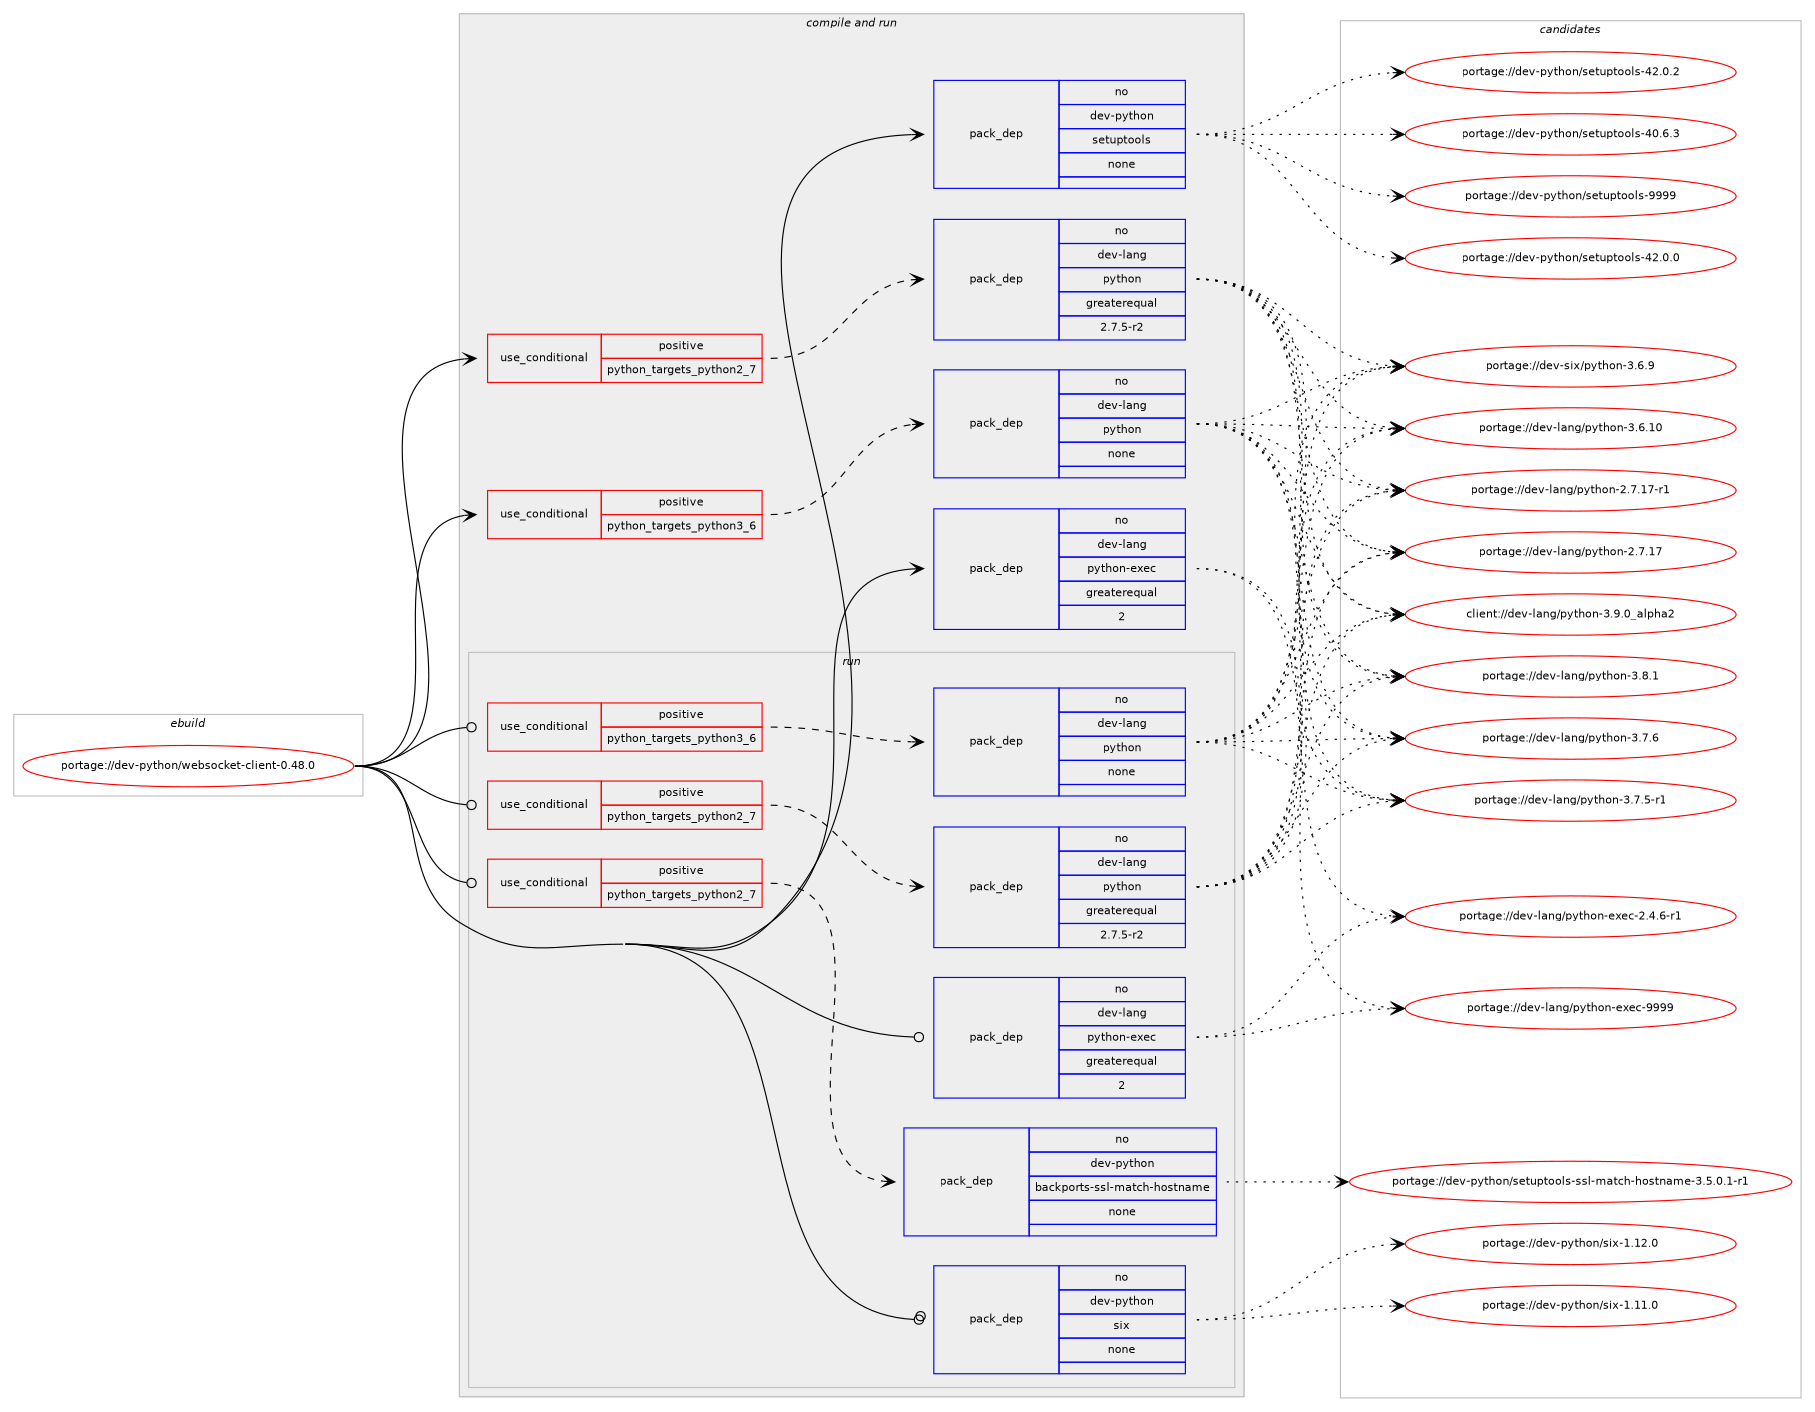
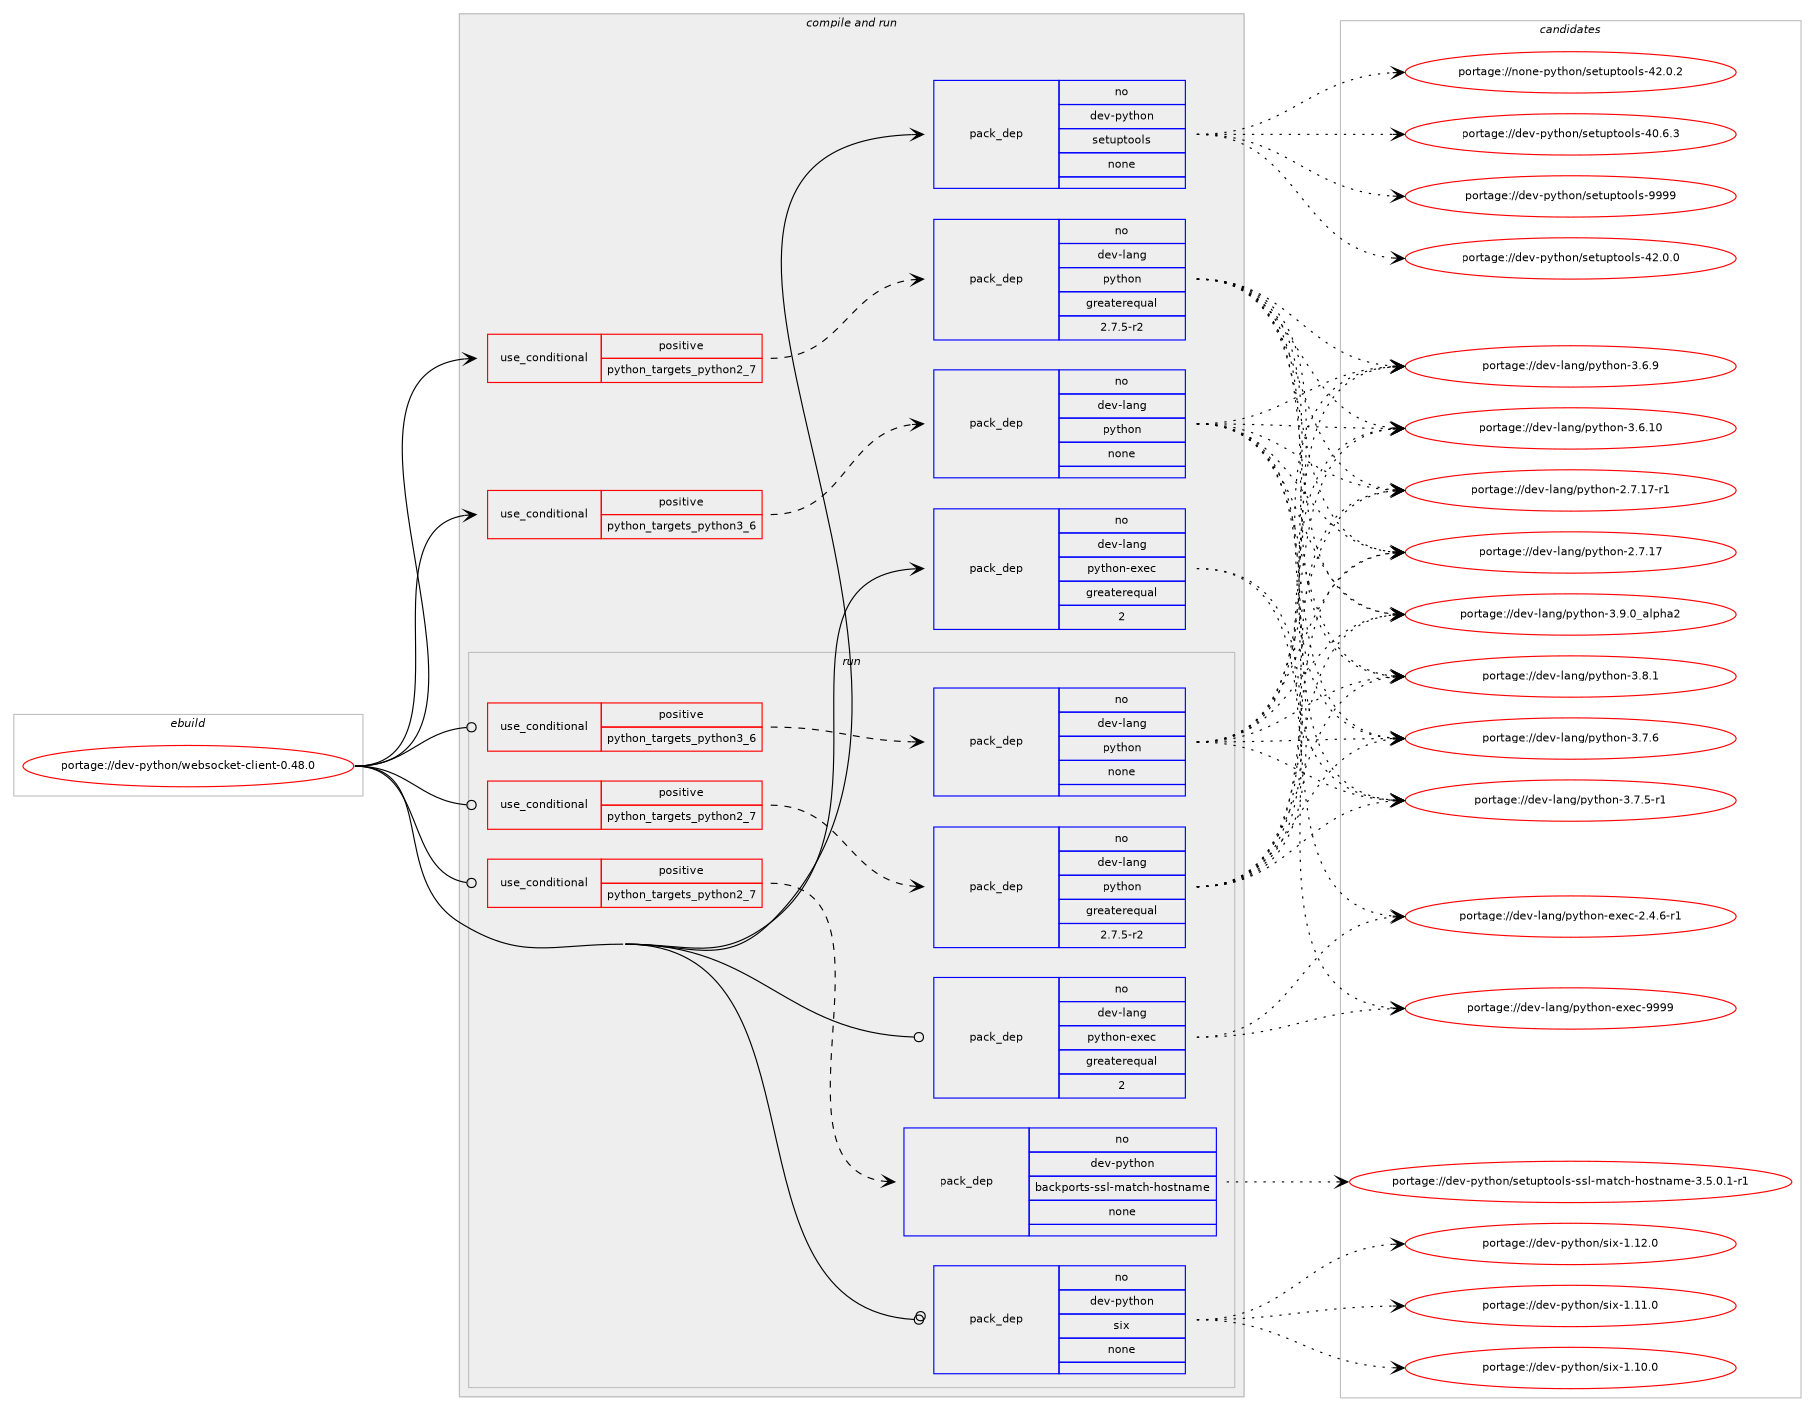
node "portage://dev-python/setuptools-42.0.2": label "portage://dev-python/setuptools-42.0.2" -> "portage://none-python/setuptools-42.0.2"
node "portage://dev-six/python-3.6.9": label "portage://dev-six/python-3.6.9" -> "portage://dev-lang/python-3.6.9"
node "client://dev-lang/python-3.9.0_alpha2": label "client://dev-lang/python-3.9.0_alpha2" -> "portage://dev-lang/python-3.9.0_alpha2"
node "portage://dev-python/six-1.10.0": added
